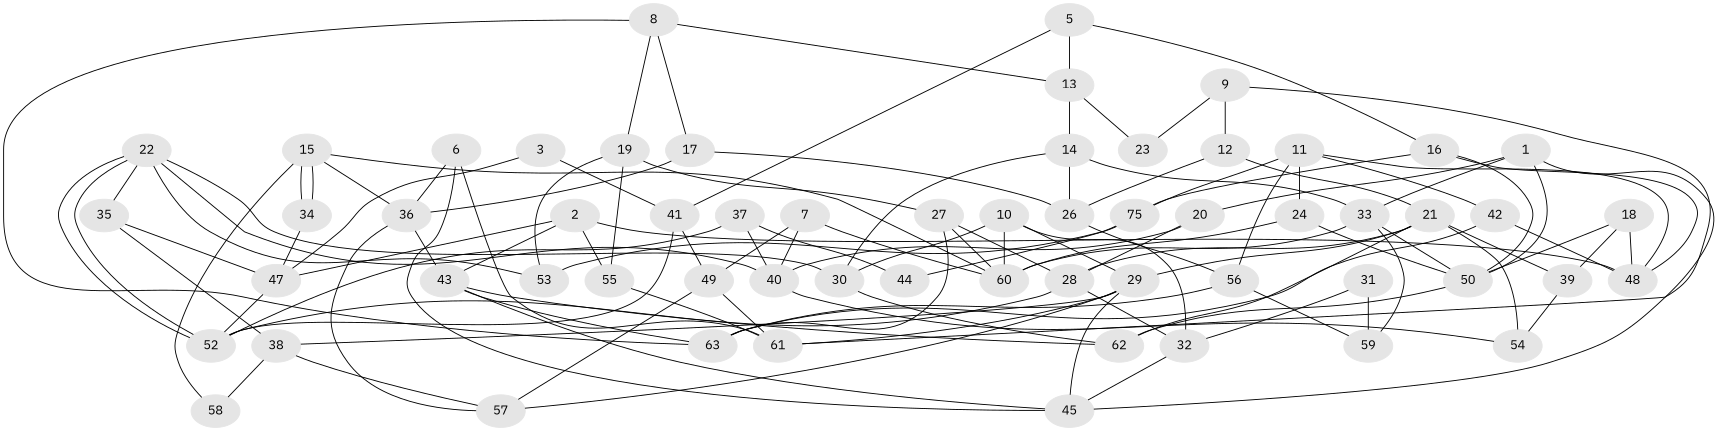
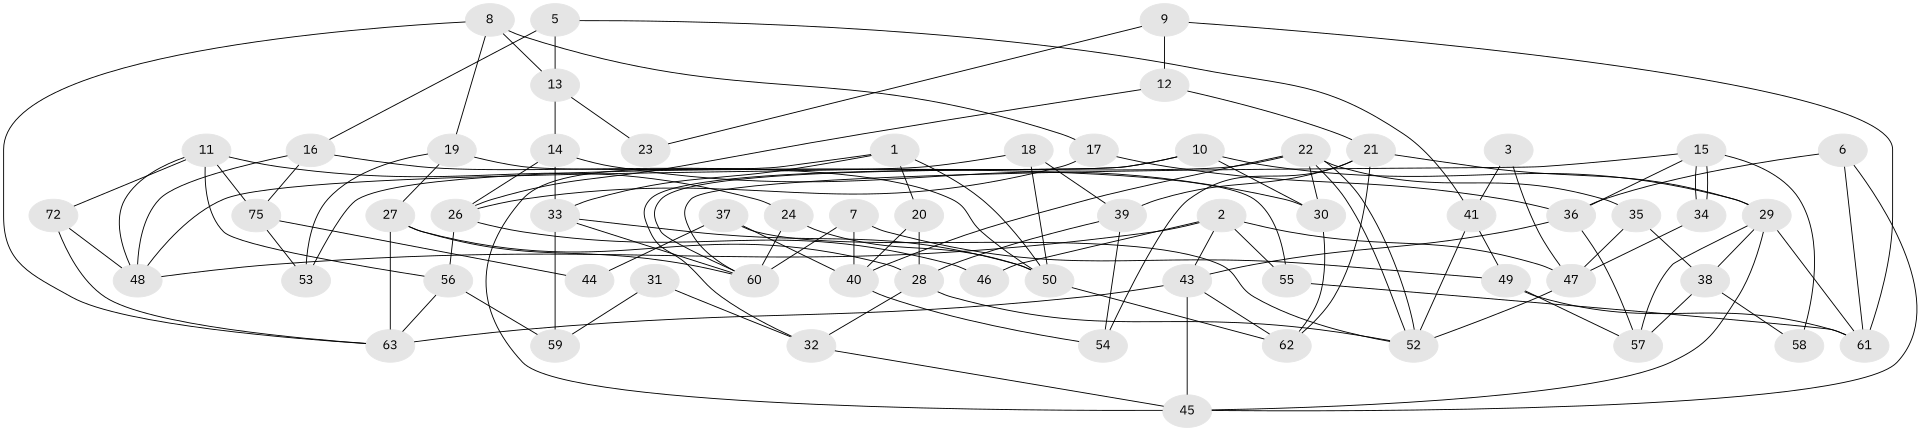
node "42": label "42" -> "72"
edge "21" -- "28": now "39" -- "28"
node "46": added
